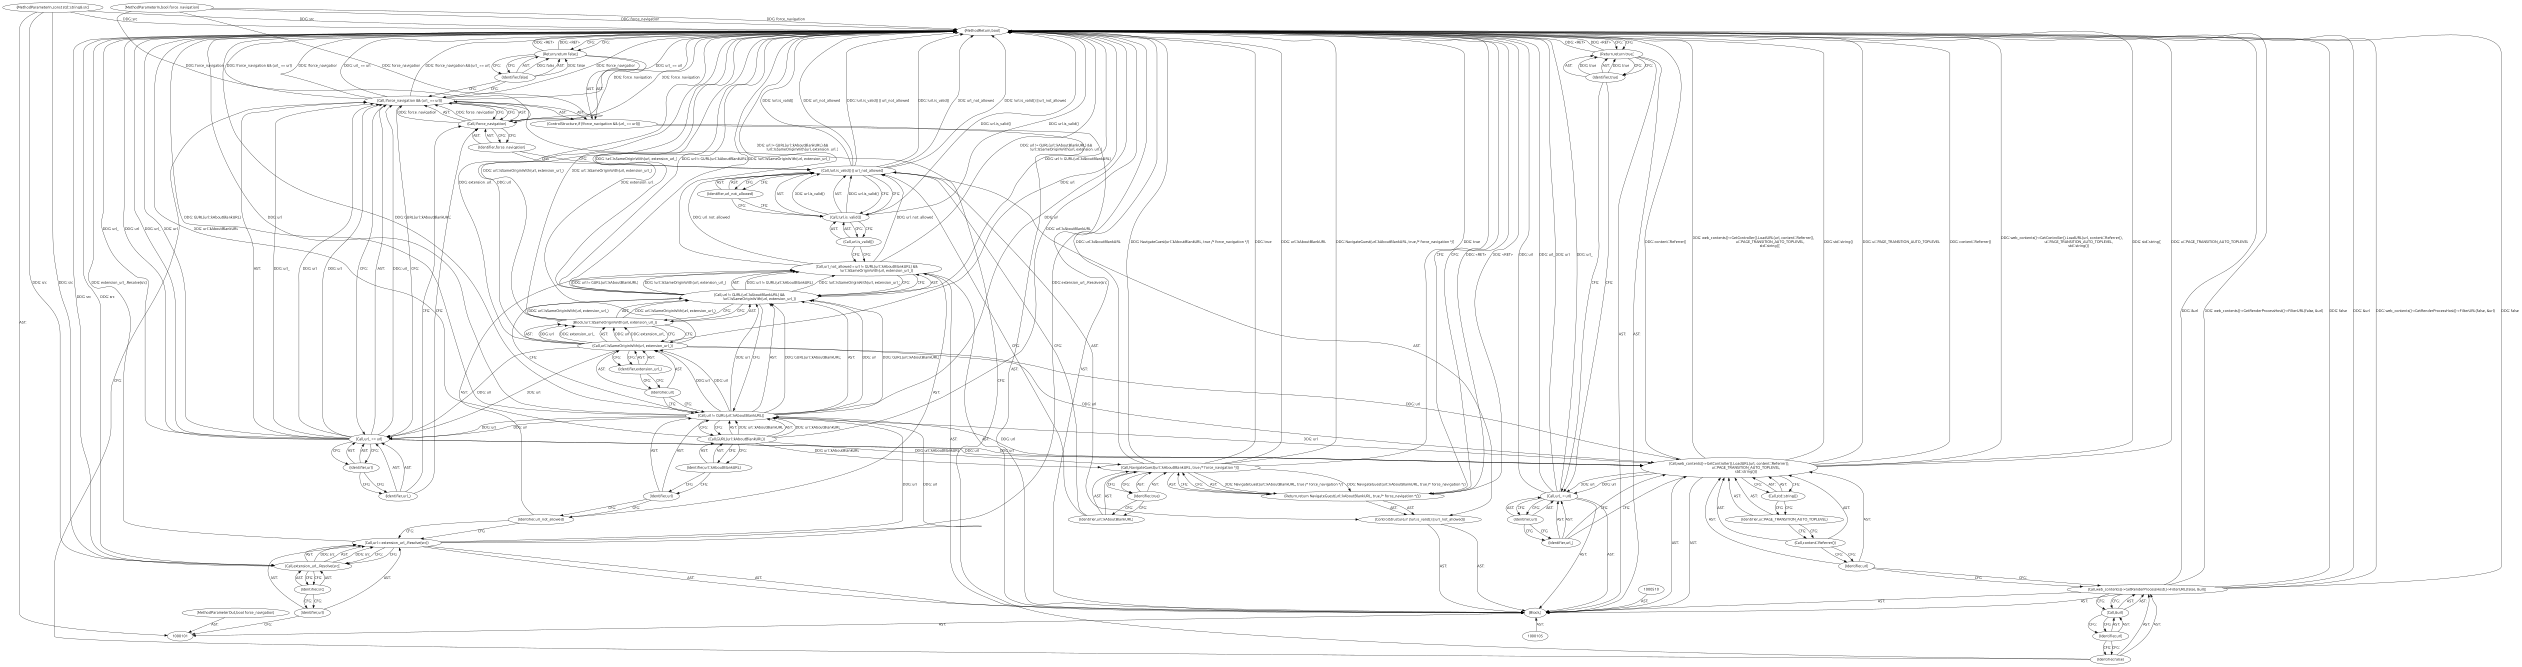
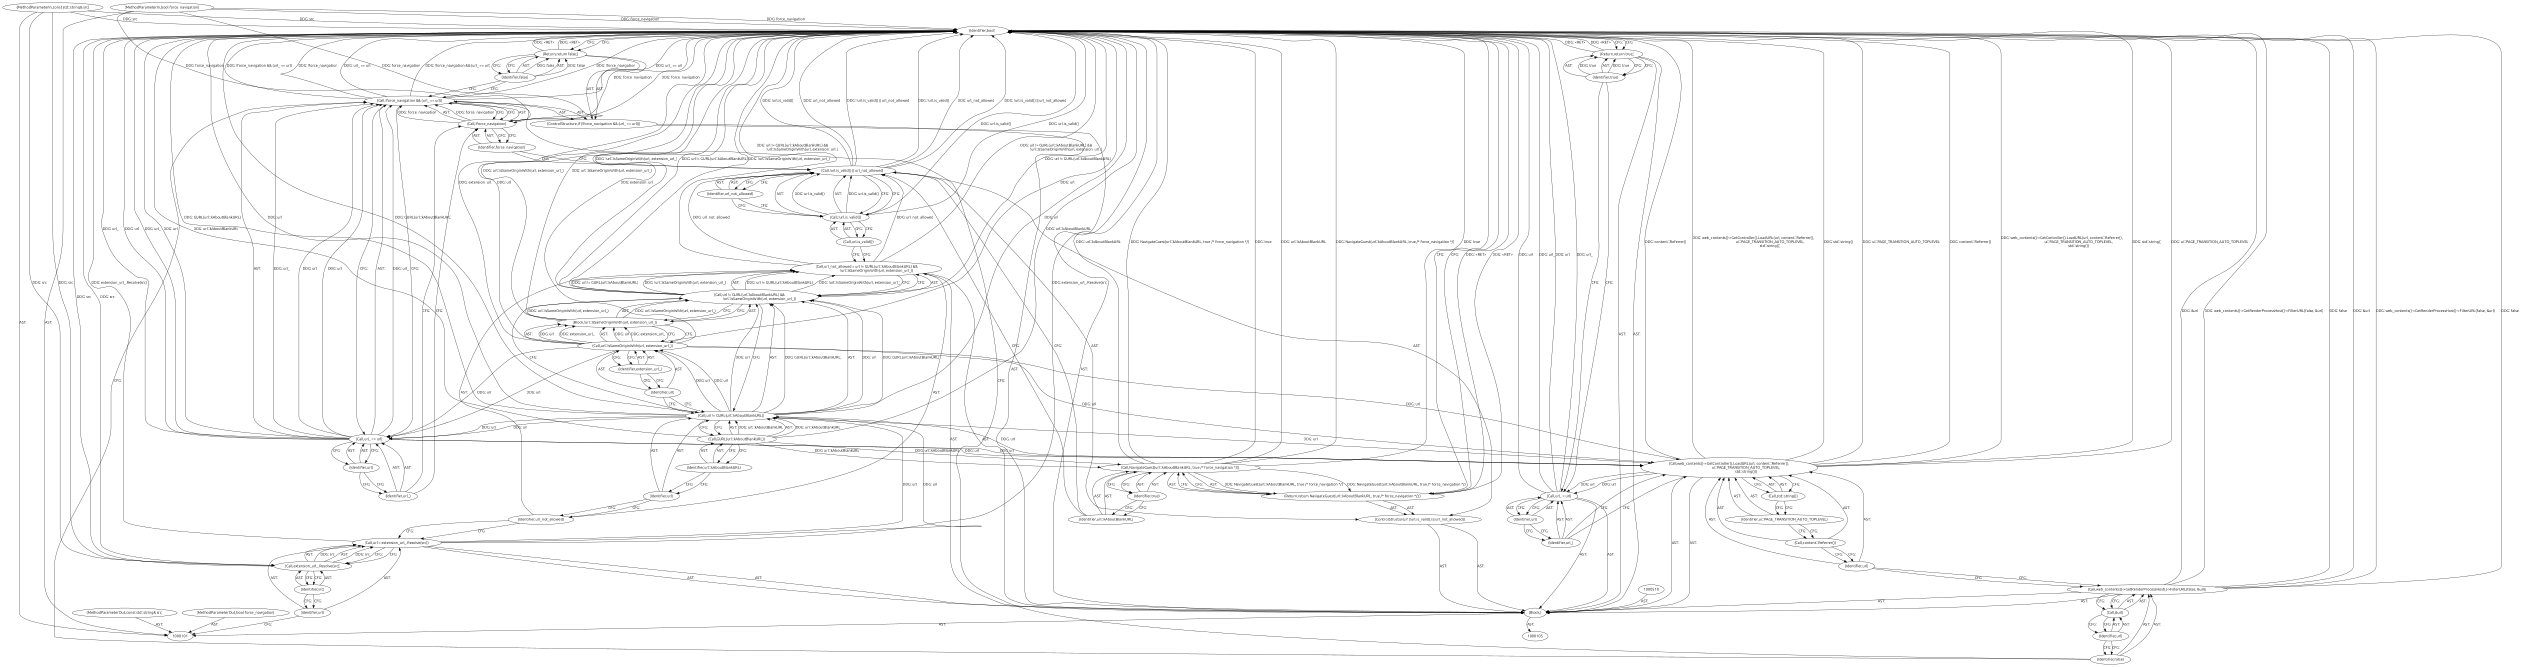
node "(MethodReturn,bool)": label "(MethodReturn,bool)" -> "(Identifier,bool)"
edge "(MethodParameterIn,bool force_navigation)" -> "1000101": added, label "AST:"
node "(MethodParameterOut,const std::string& src)": added
edge "1000105" -> "(Block,)": reversed
